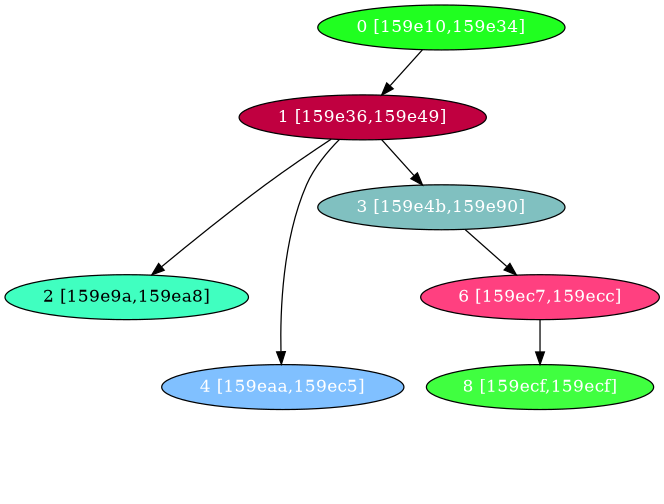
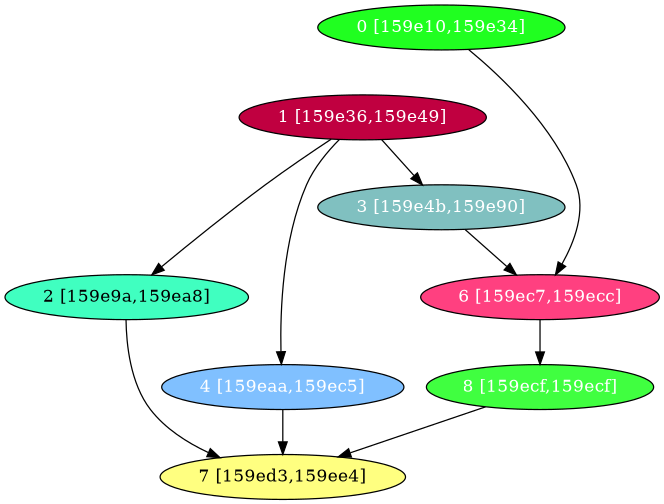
edge "0 [159e10,159e34]" -> "1 [159e36,159e49]": now "0 [159e10,159e34]" -> "6 [159ec7,159ecc]"
node "7 [159ed3,159ee4]": added
